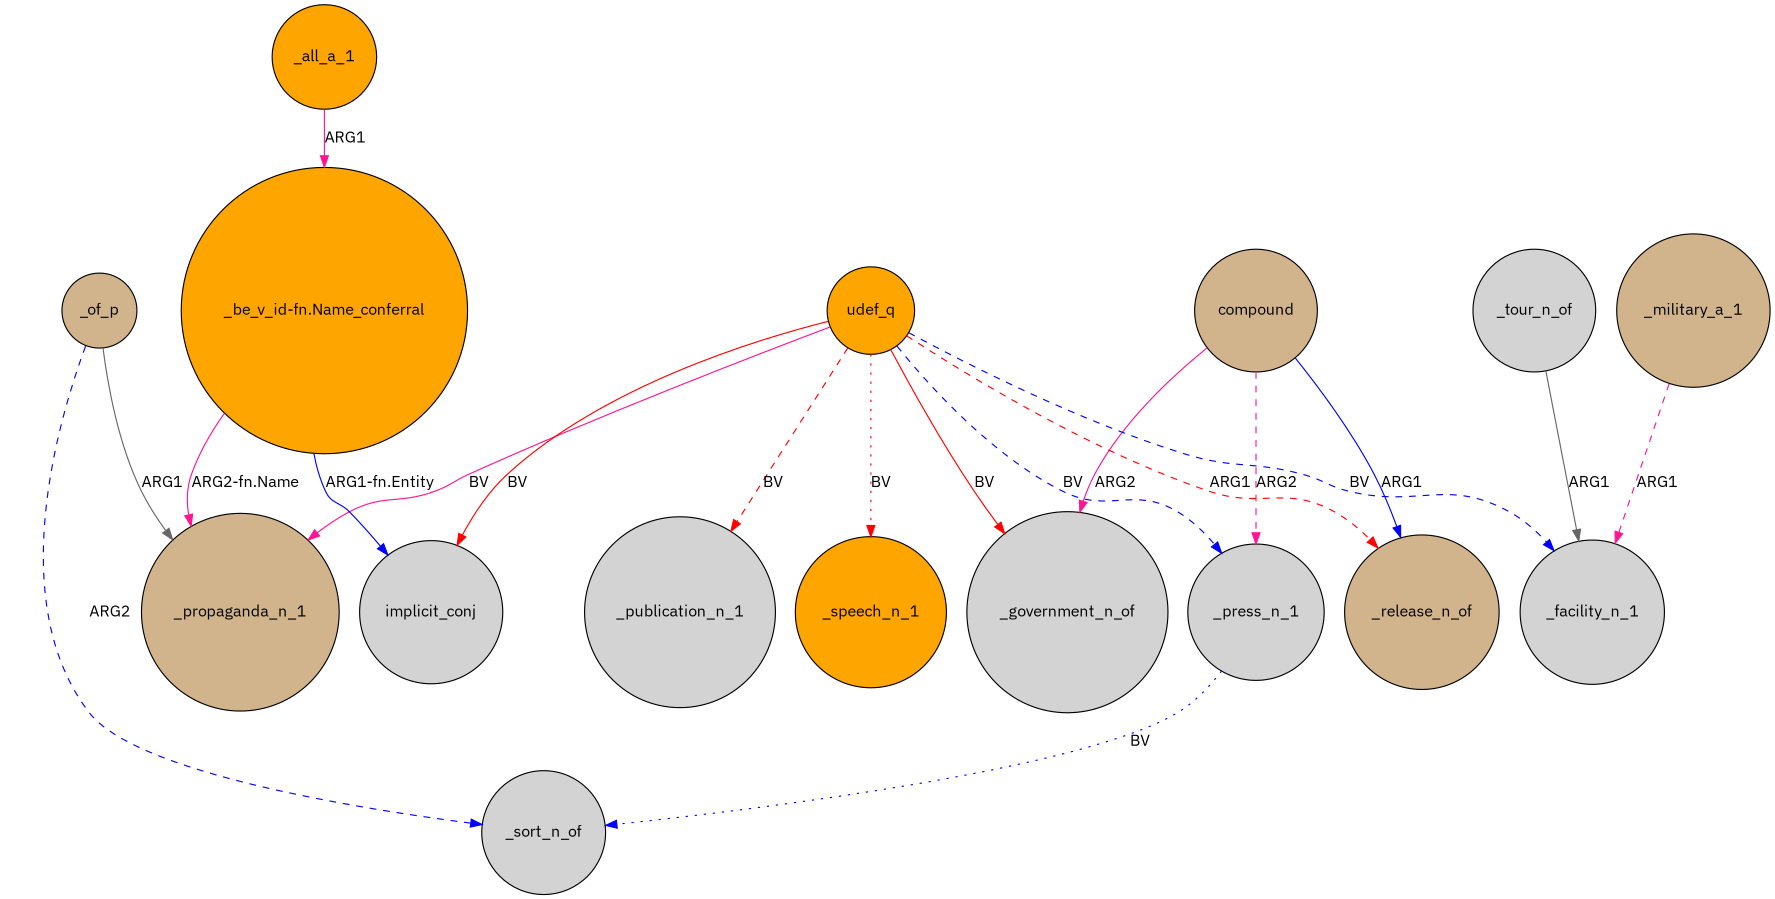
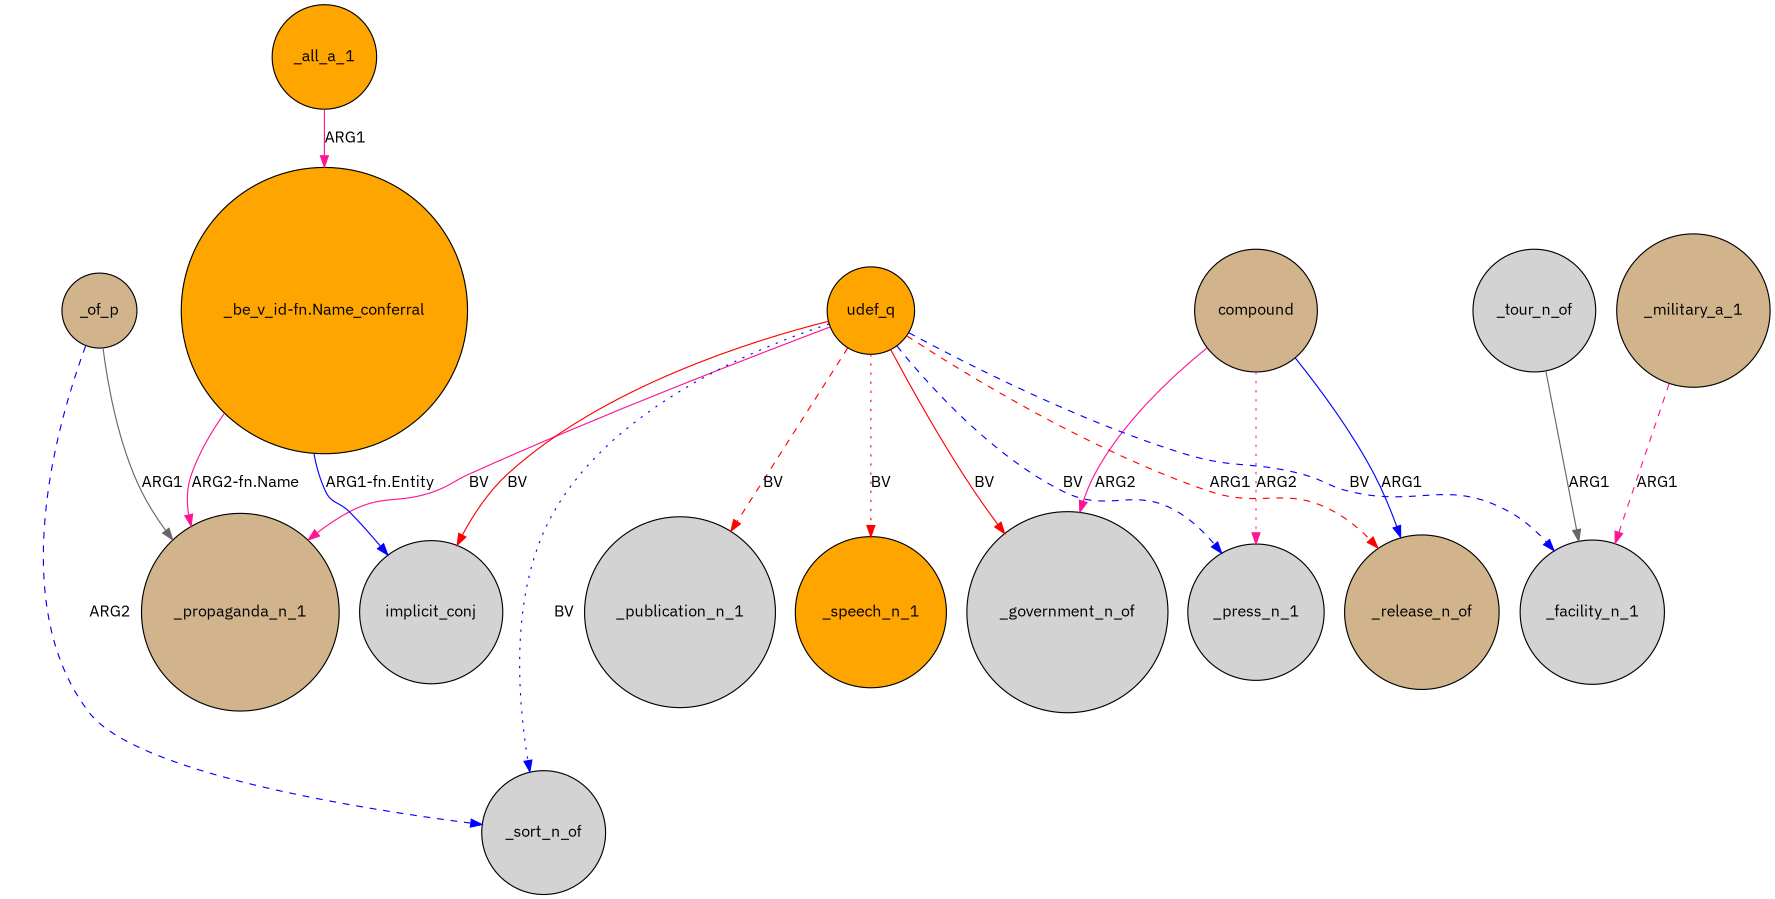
edge "compound" -> "_press_n_1": style dashed -> dotted
edge "_press_n_1" -> "_sort_n_of": now "udef_q" -> "_sort_n_of"
